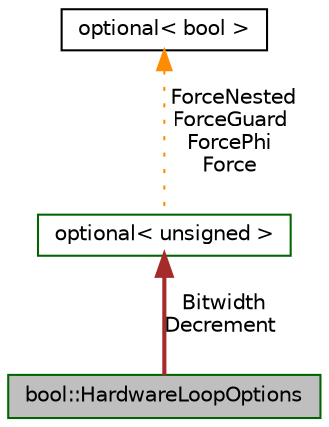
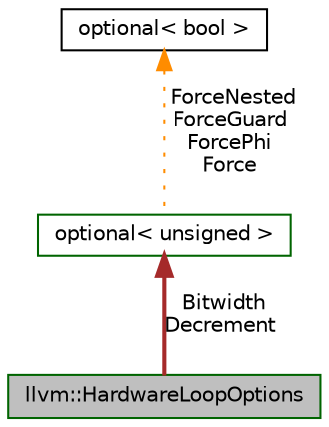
node "bool::HardwareLoopOptions": label "bool::HardwareLoopOptions" -> "llvm::HardwareLoopOptions"
